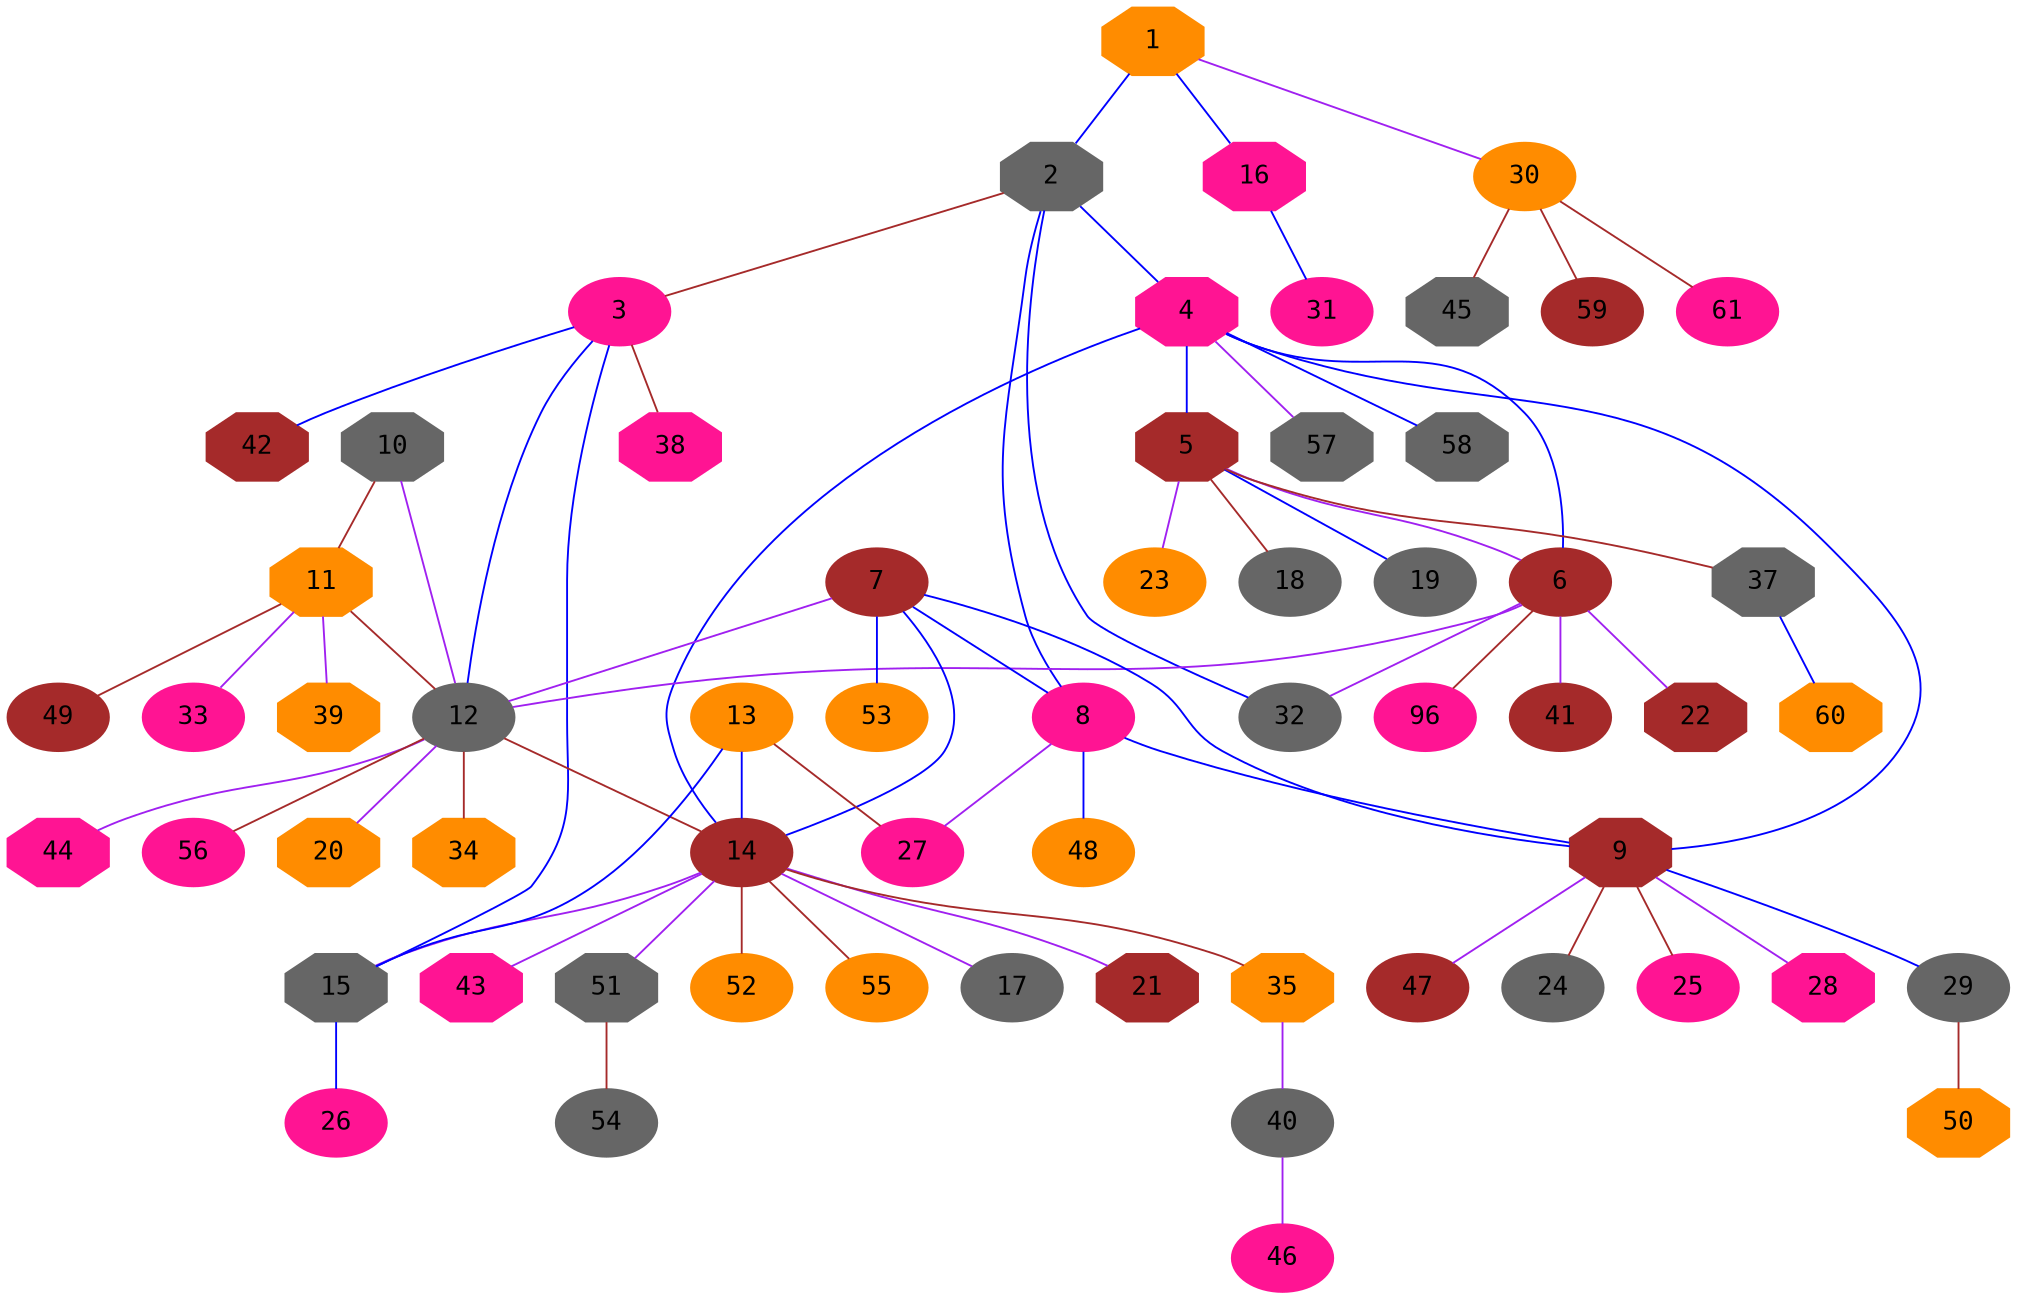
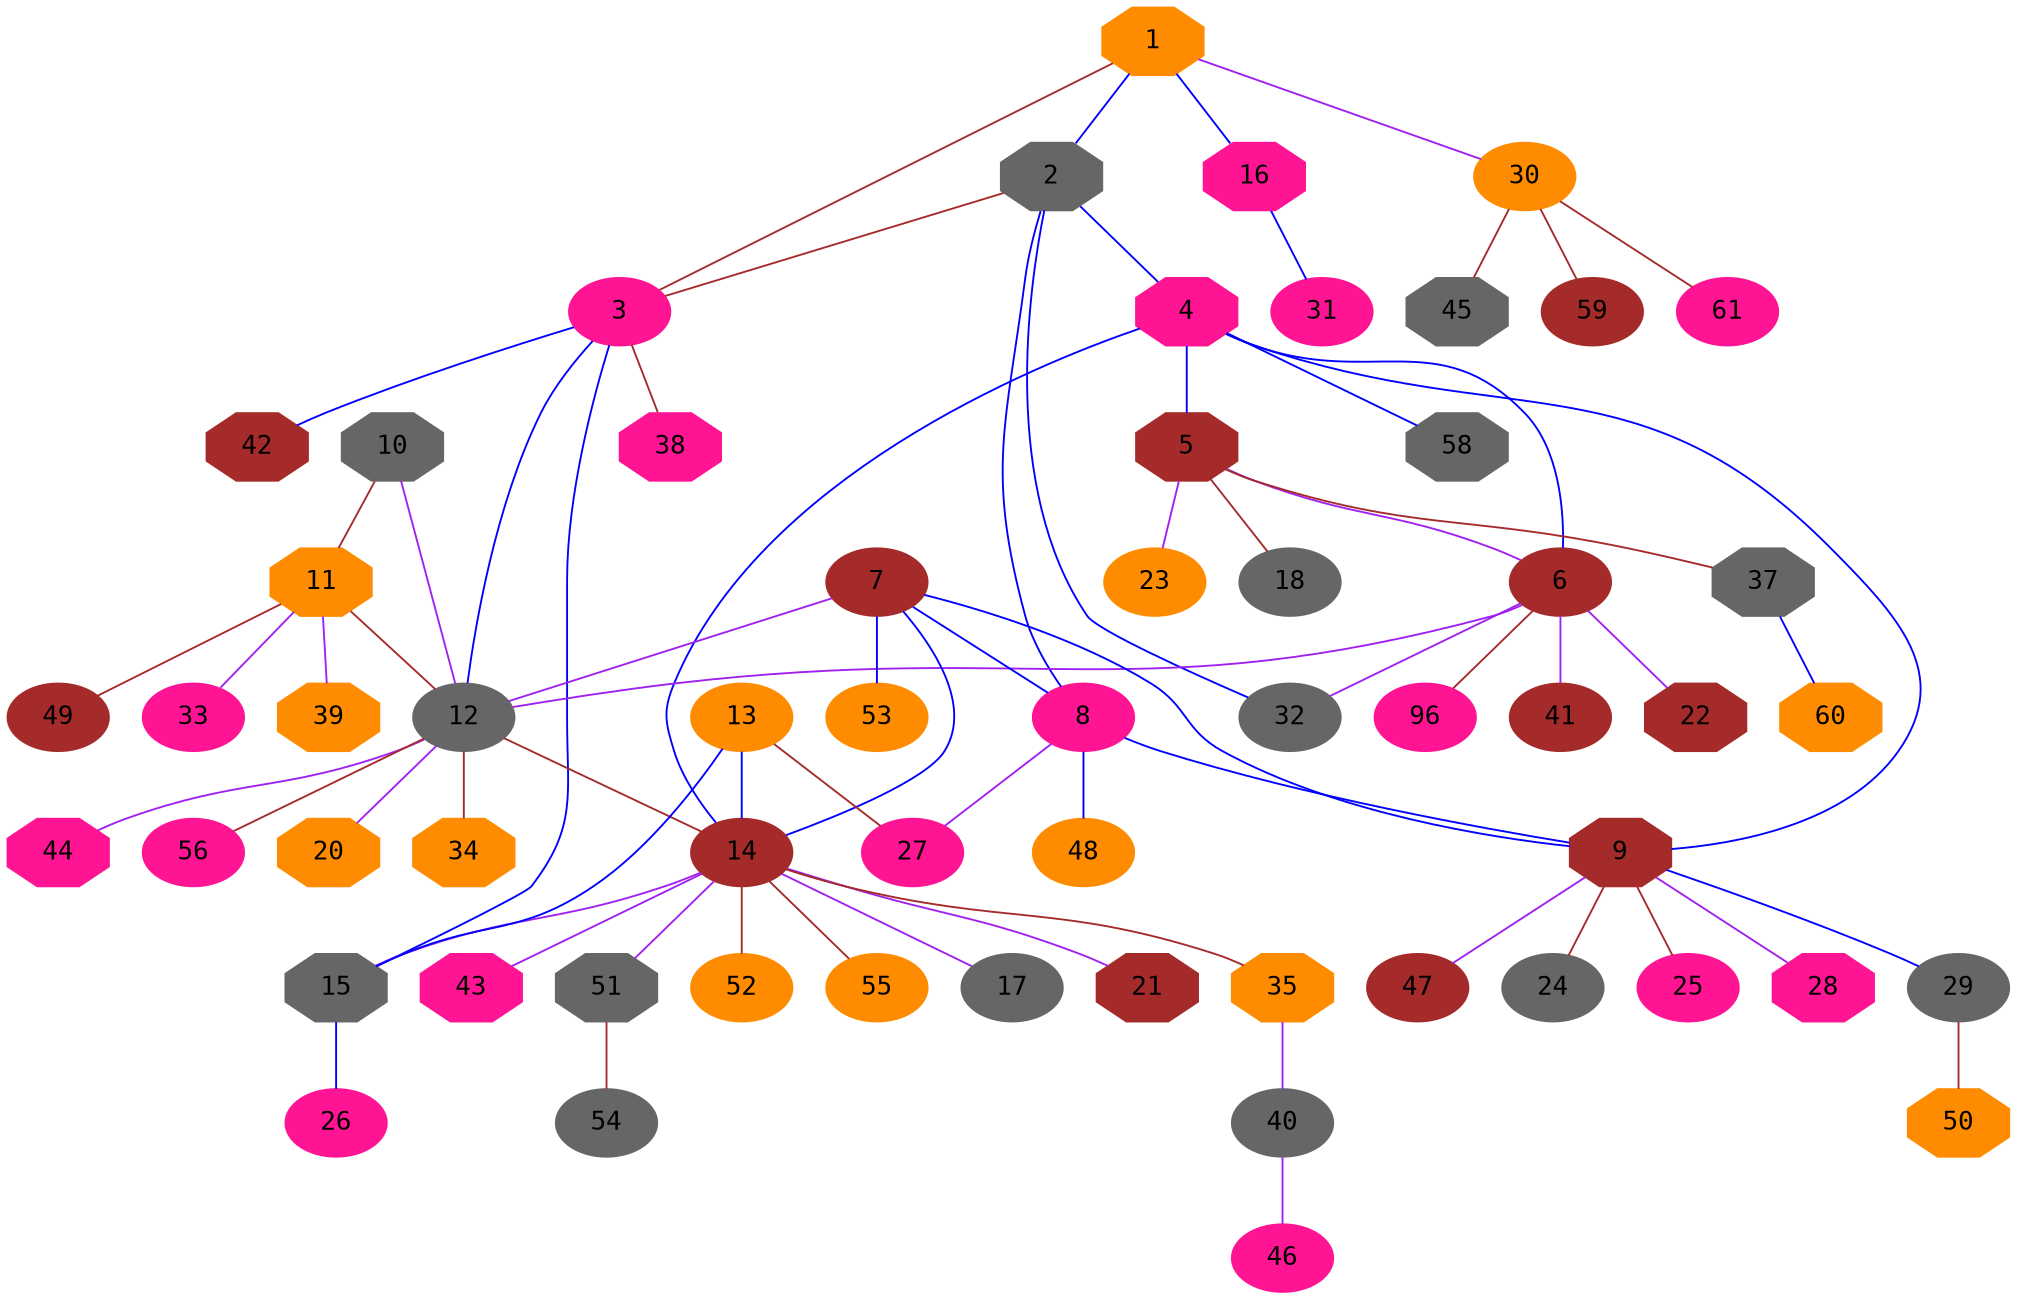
edge "1" -- "3": added
node "57": removed
node "19": removed
